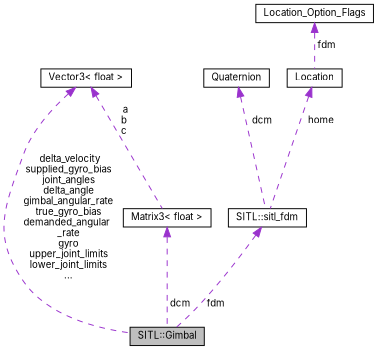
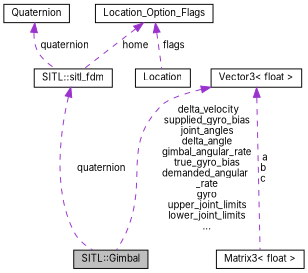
edge "Location" -> "Location_Option_Flags": label " fdm" -> " flags"
edge "SITL::sitl_fdm" -> "Quaternion": label " dcm" -> " quaternion"
edge "SITL::sitl_fdm" -> "Location": now "SITL::sitl_fdm" -> "Location_Option_Flags"
edge "SITL::Gimbal" -> "Matrix3< float >": removed, label "dcm"
edge "SITL::Gimbal" -> "SITL::sitl_fdm": label " fdm" -> " quaternion"
